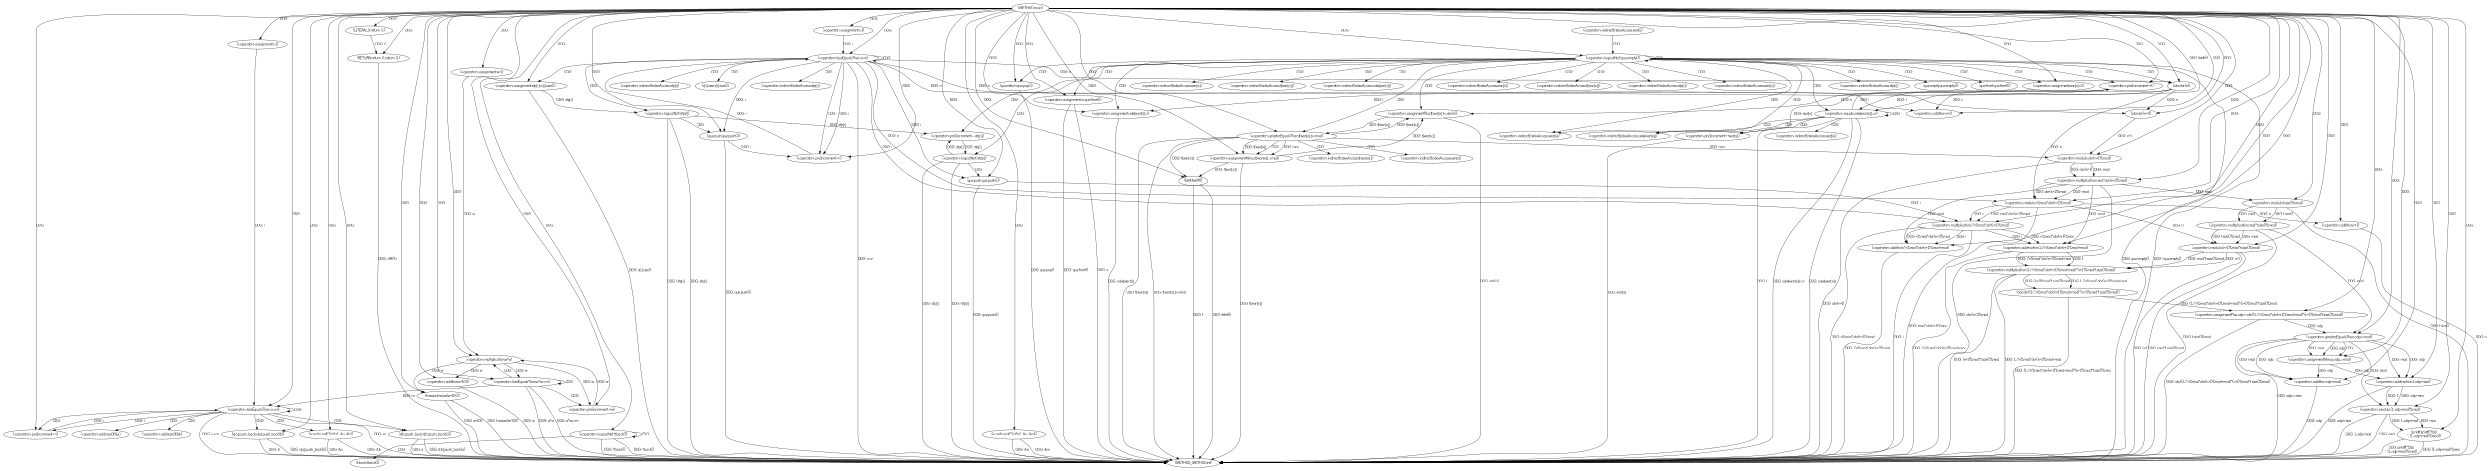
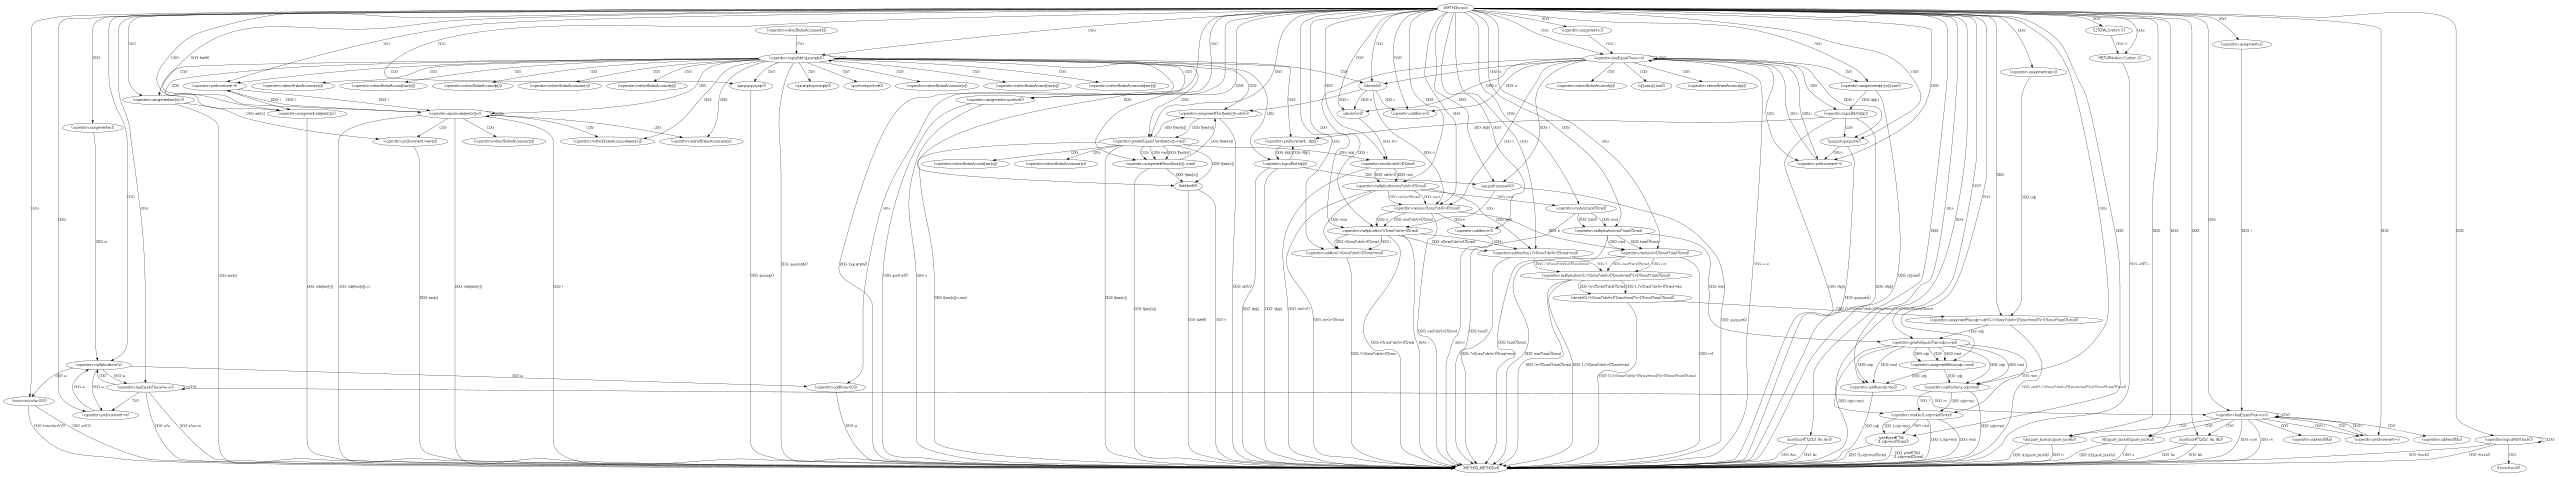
node "(<operator>.assignment,odp=0)": added
node "(que.return,que.pop())": label "(que.return,que.pop())" -> "(que.pop,que.pop())"
edge "(METHOD,main)" -> "(<operator>.multiplication,mod*t.size()%mod)": added, label "DDG:"
edge "(<operator>.assignment,war[x]=0)" -> "(METHOD_METHOD,int)": added, label "DDG: war[x]"
